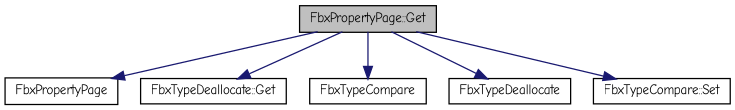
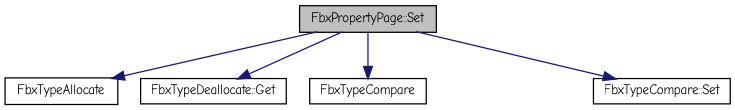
node "FbxPropertyPage::Get": label "FbxPropertyPage::Get" -> "FbxPropertyPage::Set"
node "FbxPropertyPage": label "FbxPropertyPage" -> "FbxTypeAllocate"
node "FbxTypeDeallocate": removed
